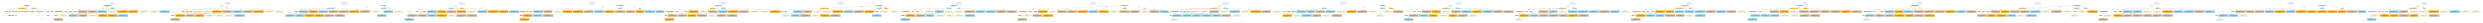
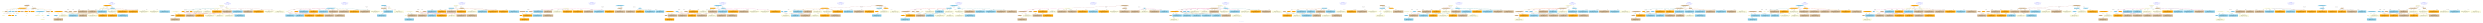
node "creditLine": fillcolor skyblue -> orange
node "title": fillcolor tan -> orange
